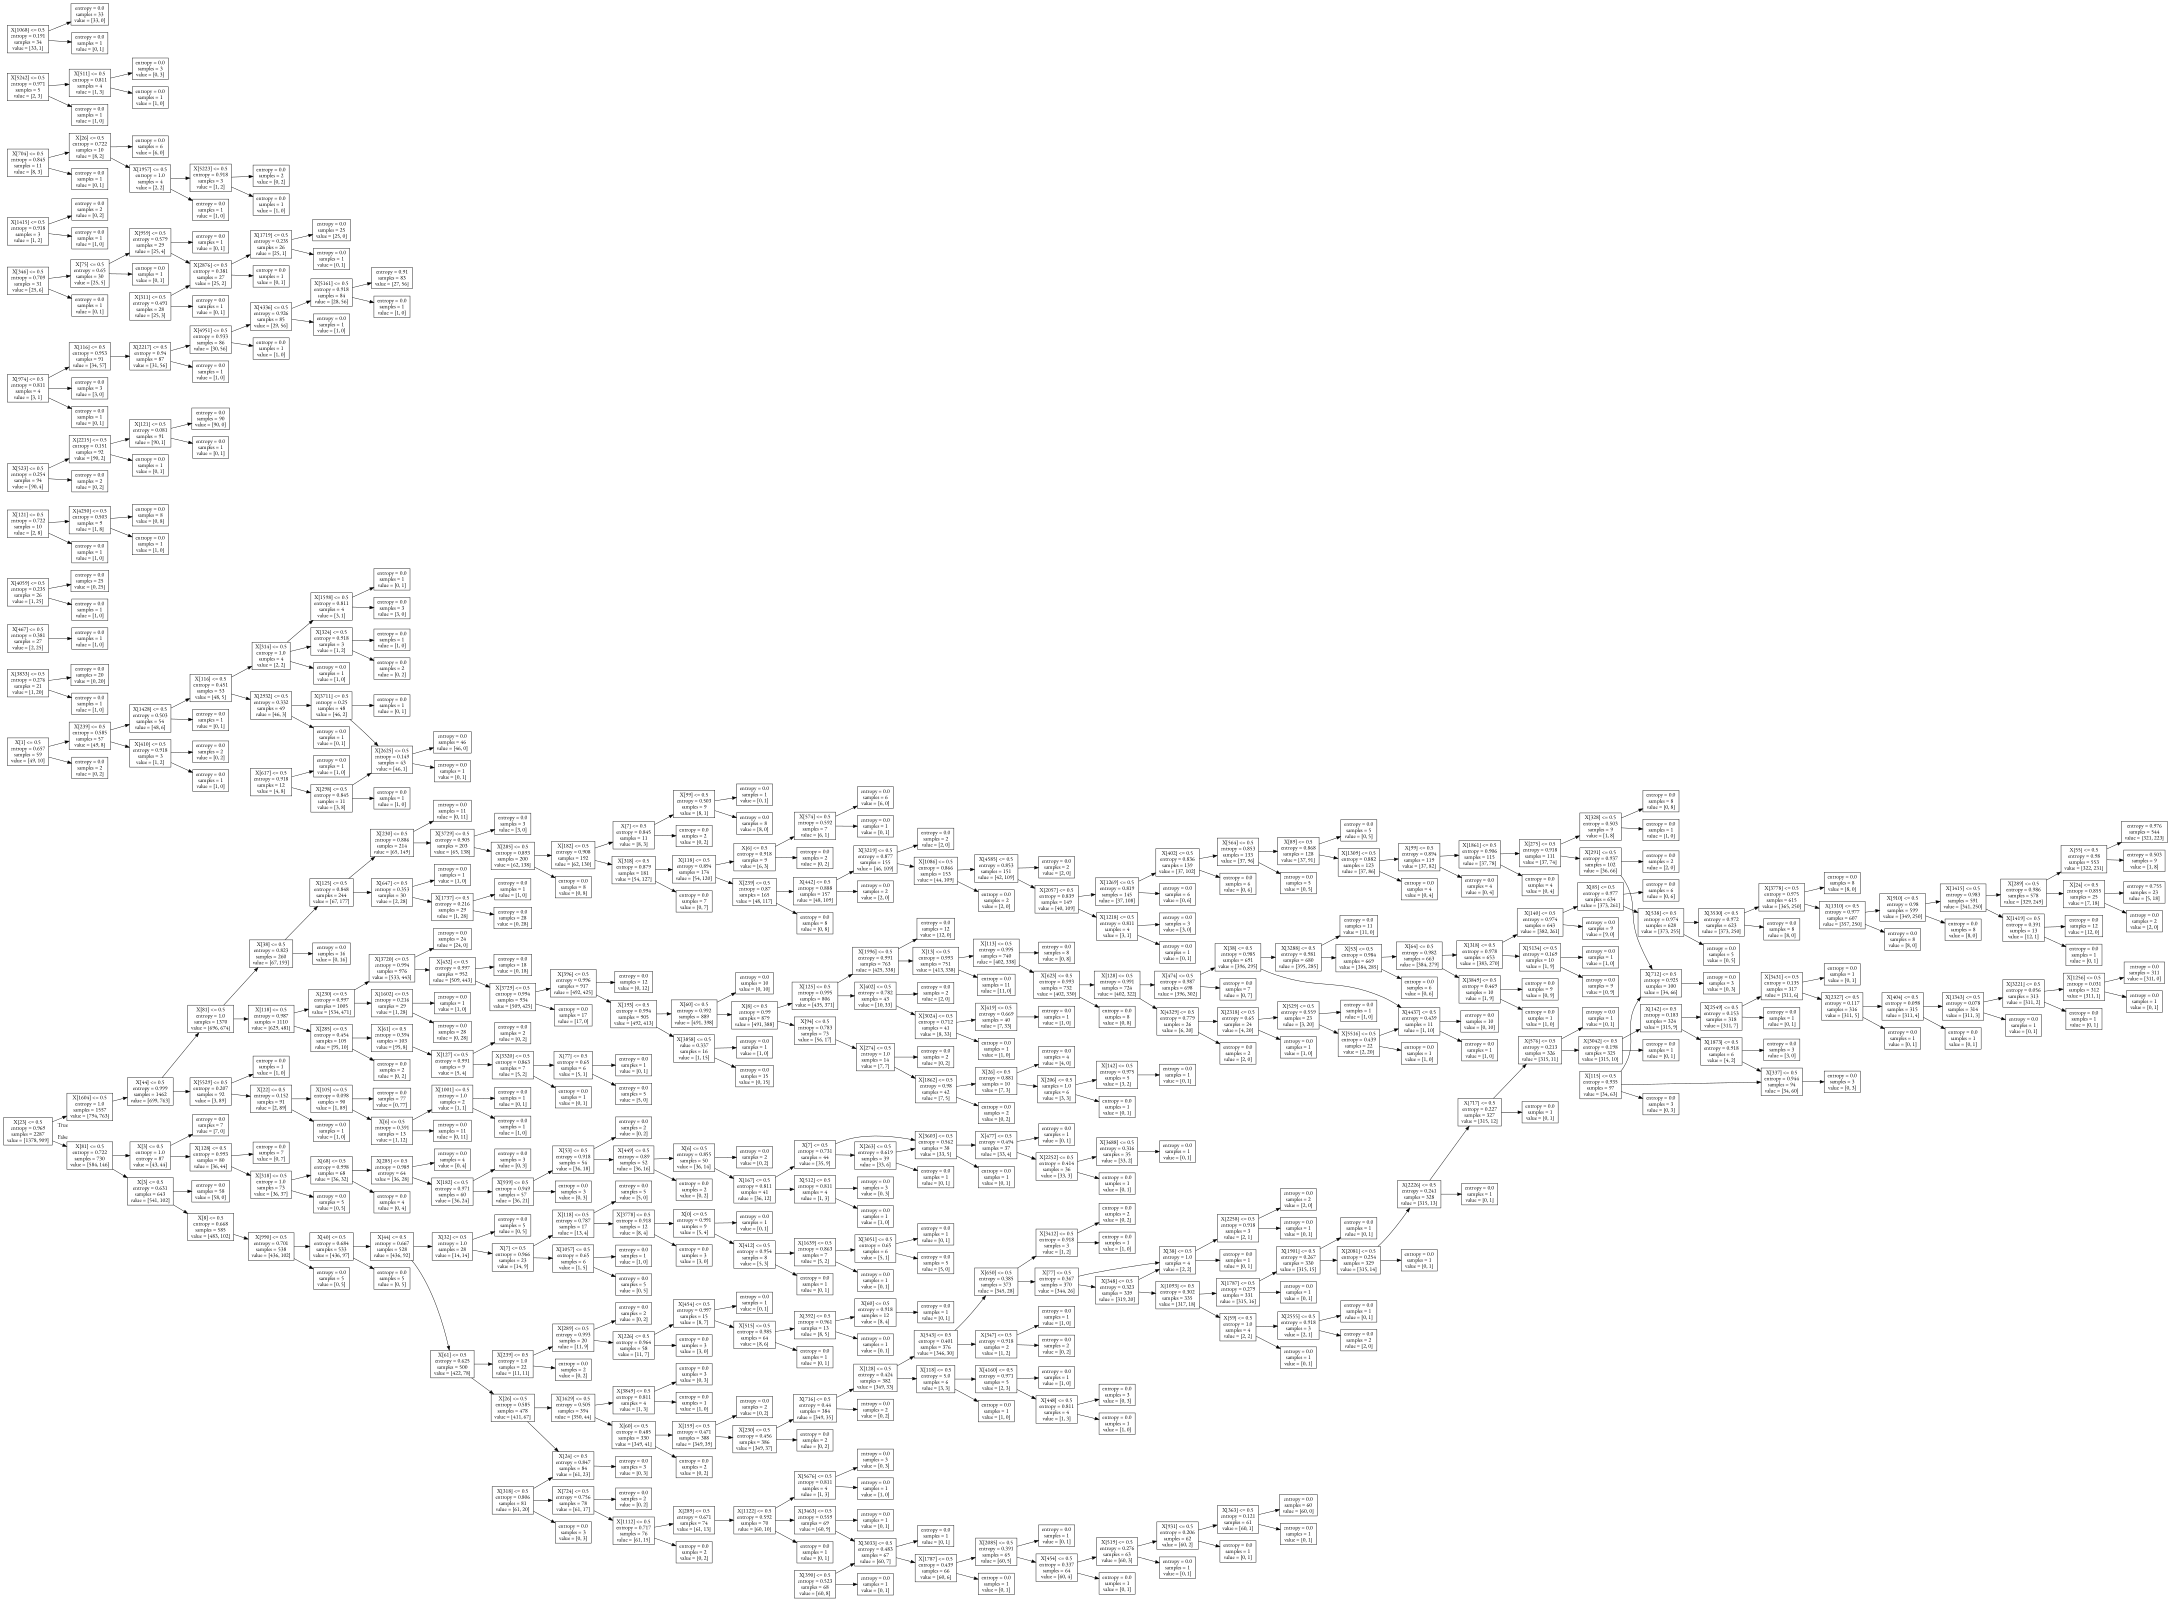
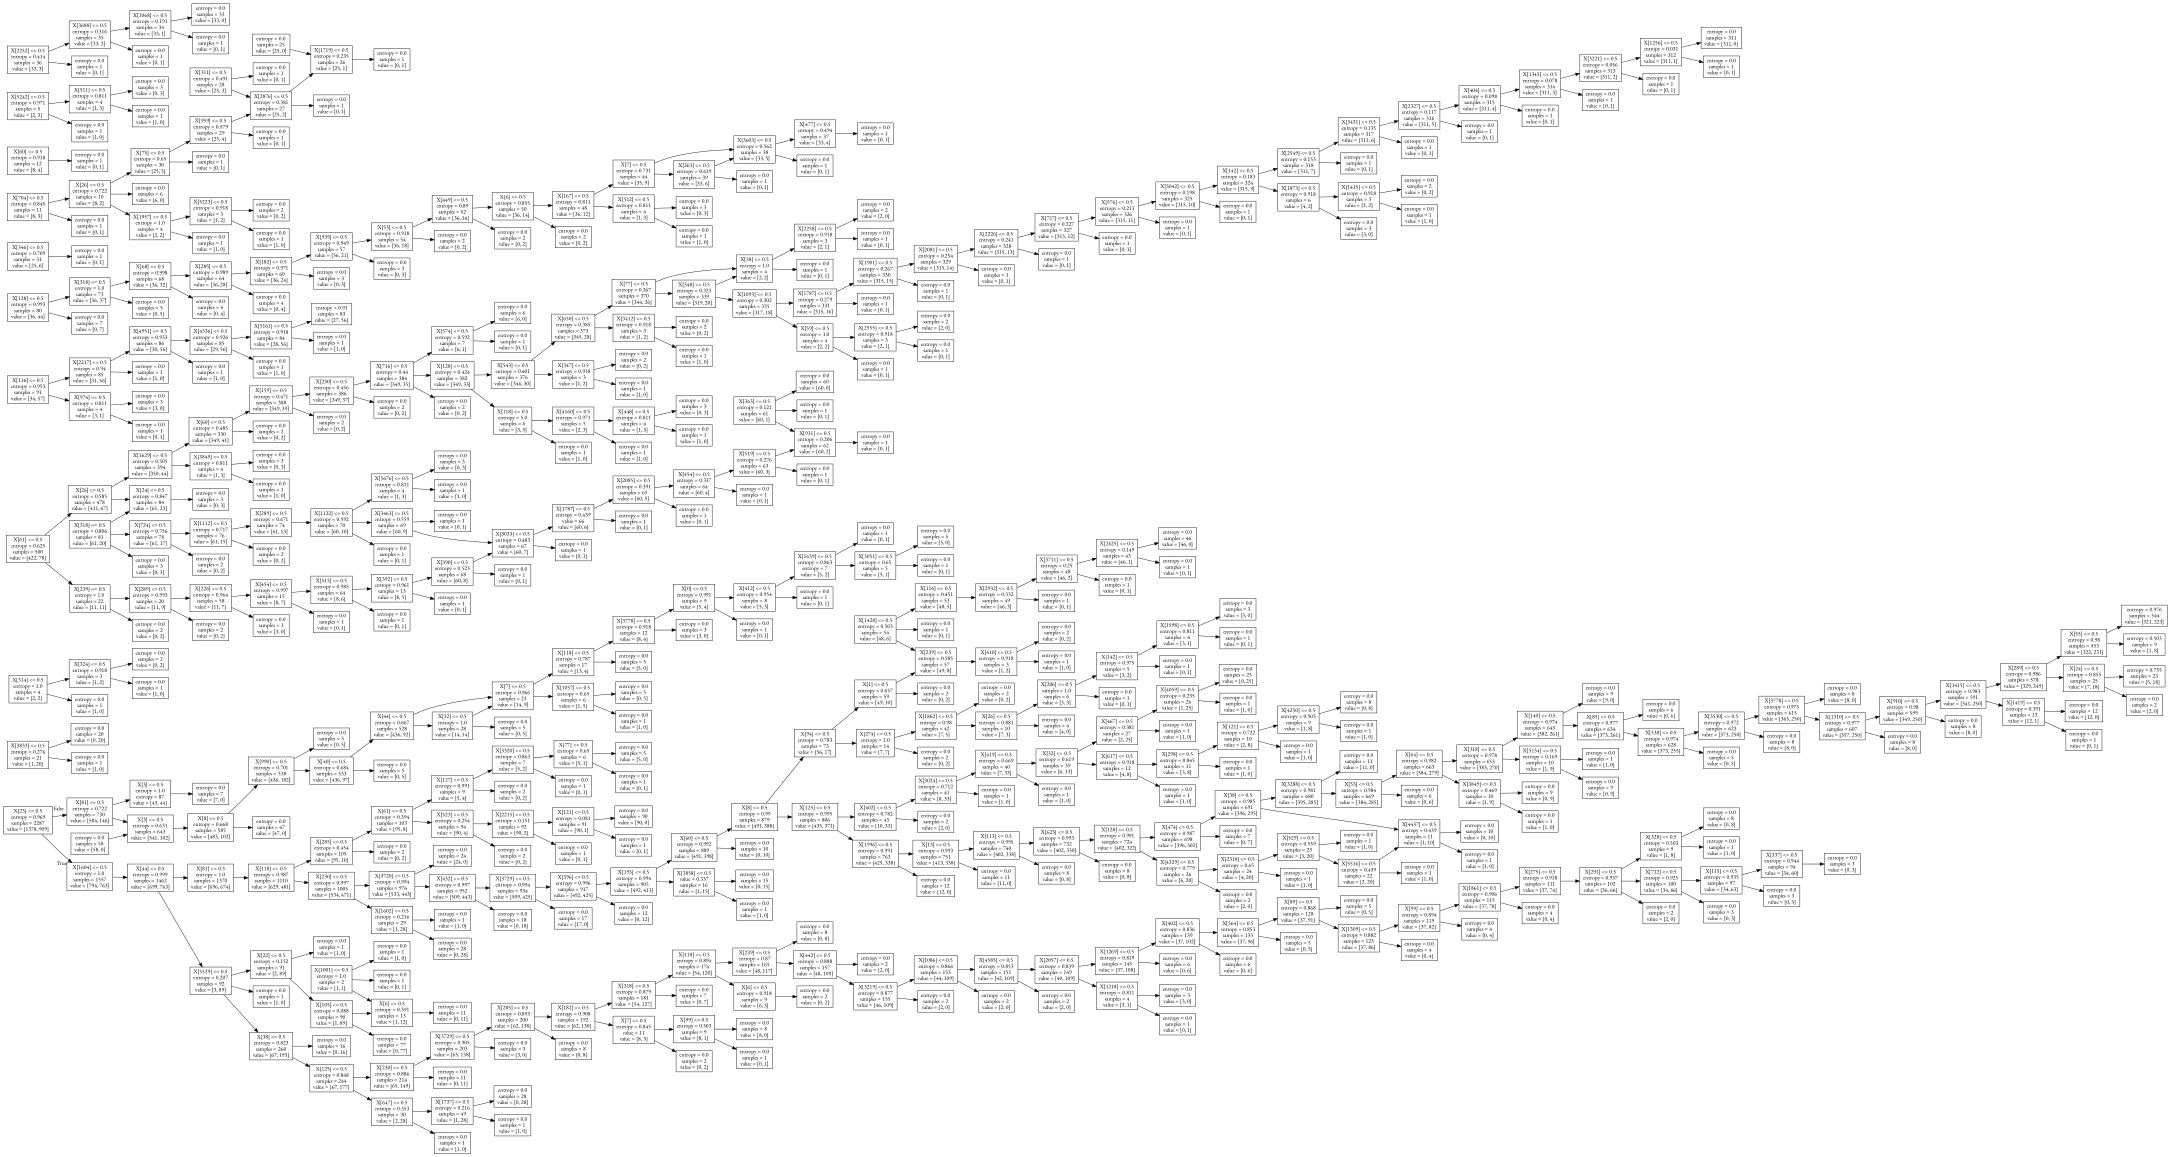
edge "X[3688] <= 0.5 entropy = 0.316 samples = 35 value = [33, 2]" -> "X[1068] <= 0.5 entropy = 0.191 samples = 34 value = [33, 1]": added
edge "X[1719] <= 0.5 entropy = 0.235 samples = 26 value = [25, 1]" -> "entropy = 0.0 samples = 25 value = [25, 0]": reversed
edge "X[346] <= 0.5 entropy = 0.709 samples = 31 value = [25, 6]" -> "X[75] <= 0.5 entropy = 0.65 samples = 30 value = [25, 5]": now "X[26] <= 0.5 entropy = 0.722 samples = 10 value = [8, 2]" -> "X[75] <= 0.5 entropy = 0.65 samples = 30 value = [25, 5]"
node "X[2217] <= 0.5 entropy = 0.94 samples = 87 value = [31, 56]": label "X[2217] <= 0.5 entropy = 0.94 samples = 87 value = [31, 56]" -> "X[2217] <= 0.5 entropy = 0.94 samples = 85 value = [31, 56]"
edge "X[974] <= 0.5 entropy = 0.811 samples = 4 value = [3, 1]" -> "X[116] <= 0.5 entropy = 0.953 samples = 91 value = [34, 57]": reversed
edge "X[314] <= 0.5 entropy = 1.0 samples = 4 value = [2, 2]" -> "X[1598] <= 0.5 entropy = 0.811 samples = 4 value = [3, 1]": now "X[142] <= 0.5 entropy = 0.975 samples = 5 value = [3, 2]" -> "X[1598] <= 0.5 entropy = 0.811 samples = 4 value = [3, 1]"
edge "X[116] <= 0.5 entropy = 0.451 samples = 53 value = [48, 5]" -> "X[314] <= 0.5 entropy = 1.0 samples = 4 value = [2, 2]": removed
edge "X[467] <= 0.5 entropy = 0.381 samples = 27 value = [2, 25]" -> "X[4059] <= 0.5 entropy = 0.235 samples = 26 value = [1, 25]": added
edge "X[94] <= 0.5 entropy = 0.783 samples = 73 value = [56, 17]" -> "X[1] <= 0.5 entropy = 0.657 samples = 59 value = [49, 10]": added
edge "X[239] <= 0.5 entropy = 0.585 samples = 57 value = [49, 8]" -> "X[1428] <= 0.5 entropy = 0.503 samples = 54 value = [48, 6]": reversed
node "X[32] <= 0.5 entropy = 0.619 samples = 39 value = [6, 33]": added
edge "X[298] <= 0.5 entropy = 0.845 samples = 11 value = [3, 8]" -> "X[2625] <= 0.5 entropy = 0.149 samples = 43 value = [46, 1]": now "X[298] <= 0.5 entropy = 0.845 samples = 11 value = [3, 8]" -> "X[121] <= 0.5 entropy = 0.722 samples = 10 value = [2, 8]"
edge "X[61] <= 0.5 entropy = 0.394 samples = 103 value = [95, 8]" -> "X[523] <= 0.5 entropy = 0.254 samples = 94 value = [90, 4]": added
node "entropy = 0.0 samples = 47 value = [47, 0]": added
node "X[7] <= 0.5 entropy = 0.845 samples = 11 value = [8, 3]": label "X[7] <= 0.5 entropy = 0.845 samples = 11 value = [8, 3]" -> "X[7] <= 0.5 entropy = 0.845 value = 11 value = [8, 3]"
edge "X[275] <= 0.5 entropy = 0.918 samples = 111 value = [37, 74]" -> "X[328] <= 0.5 entropy = 0.503 samples = 9 value = [1, 8]": now "X[291] <= 0.5 entropy = 0.937 samples = 102 value = [36, 66]" -> "X[328] <= 0.5 entropy = 0.503 samples = 9 value = [1, 8]"
edge "X[6] <= 0.5 entropy = 0.918 samples = 9 value = [6, 3]" -> "X[574] <= 0.5 entropy = 0.592 samples = 7 value = [6, 1]": now "X[716] <= 0.5 entropy = 0.44 samples = 384 value = [349, 35]" -> "X[574] <= 0.5 entropy = 0.592 samples = 7 value = [6, 1]"
node "X[1737] <= 0.5 entropy = 0.216 samples = 29 value = [1, 28]": label "X[1737] <= 0.5 entropy = 0.216 samples = 29 value = [1, 28]" -> "X[1737] <= 0.5 entropy = 0.216 samples = 49 value = [1, 28]"
edge "X[81] <= 0.5 entropy = 1.0 samples = 1370 value = [696, 674]" -> "X[38] <= 0.5 entropy = 0.823 samples = 260 value = [67, 193]": now "X[5529] <= 0.5 entropy = 0.207 samples = 92 value = [3, 89]" -> "X[38] <= 0.5 entropy = 0.823 samples = 260 value = [67, 193]"
edge "X[115] <= 0.5 entropy = 0.935 samples = 97 value = [34, 63]" -> "X[712] <= 0.5 entropy = 0.925 samples = 100 value = [34, 66]": reversed
edge "X[1873] <= 0.5 entropy = 0.918 samples = 6 value = [4, 2]" -> "X[337] <= 0.5 entropy = 0.944 samples = 94 value = [34, 60]": now "X[1873] <= 0.5 entropy = 0.918 samples = 6 value = [4, 2]" -> "X[1415] <= 0.5 entropy = 0.918 samples = 3 value = [1, 2]"
node "X[105] <= 0.5 entropy = 0.098 samples = 90 value = [1, 89]": label "X[105] <= 0.5 entropy = 0.098 samples = 90 value = [1, 89]" -> "X[105] <= 0.5 entropy = 0.088 samples = 90 value = [1, 89]"
edge "X[6] <= 0.5 entropy = 0.391 samples = 13 value = [1, 12]" -> "X[1001] <= 0.5 entropy = 1.0 samples = 2 value = [1, 1]": reversed
edge "X[477] <= 0.5 entropy = 0.494 samples = 37 value = [33, 4]" -> "X[2252] <= 0.5 entropy = 0.414 samples = 36 value = [33, 3]": removed
edge "X[3] <= 0.5 entropy = 1.0 entropy = 87 value = [43, 44]" -> "X[128] <= 0.5 entropy = 0.993 samples = 80 value = [36, 44]": removed
node "X[285] <= 0.5 entropy = 0.989 entropy = 64 value = [36, 28]": label "X[285] <= 0.5 entropy = 0.989 entropy = 64 value = [36, 28]" -> "X[285] <= 0.5 entropy = 0.989 samples = 64 value = [36, 28]"
node "X[167] <= 0.5 entropy = 0.811 samples = 41 value = [36, 12]": label "X[167] <= 0.5 entropy = 0.811 samples = 41 value = [36, 12]" -> "X[167] <= 0.5 entropy = 0.811 samples = 48 value = [36, 12]"
edge "X[3] <= 0.5 entropy = 0.631 samples = 643 value = [541, 102]" -> "entropy = 0.0 samples = 58 value = [58, 0]": reversed
node "X[3051] <= 0.5 entropy = 0.65 samples = 6 value = [5, 1]": label "X[3051] <= 0.5 entropy = 0.65 samples = 6 value = [5, 1]" -> "X[3051] <= 0.5 entropy = 0.65 samples = 5 value = [5, 1]"
node "X[1639] <= 0.5 entropy = 0.863 samples = 7 value = [5, 2]": label "X[1639] <= 0.5 entropy = 0.863 samples = 7 value = [5, 2]" -> "X[1639] <= 0.5 entropy = 0.863 entropy = 7 value = [5, 2]"
edge "X[44] <= 0.5 entropy = 0.667 samples = 528 value = [436, 92]" -> "X[61] <= 0.5 entropy = 0.625 samples = 500 value = [422, 78]": now "X[44] <= 0.5 entropy = 0.667 samples = 528 value = [436, 92]" -> "X[7] <= 0.5 entropy = 0.966 samples = 23 value = [14, 9]"
edge "X[392] <= 0.5 entropy = 0.961 samples = 13 value = [8, 5]" -> "X[60] <= 0.5 entropy = 0.918 samples = 12 value = [8, 4]": now "X[392] <= 0.5 entropy = 0.961 samples = 13 value = [8, 5]" -> "X[390] <= 0.5 entropy = 0.523 samples = 68 value = [60, 8]"
node "X[347] <= 0.5 entropy = 0.918 samples = 2 value = [1, 2]": label "X[347] <= 0.5 entropy = 0.918 samples = 2 value = [1, 2]" -> "X[347] <= 0.5 entropy = 0.918 samples = 3 value = [1, 2]"
edge "X[931] <= 0.5 entropy = 0.206 samples = 62 value = [60, 2]" -> "X[363] <= 0.5 entropy = 0.121 samples = 61 value = [60, 1]": reversed
node "X[1787] <= 0.5 entropy = 0.439 samples = 66 value = [60, 6]": label "X[1787] <= 0.5 entropy = 0.439 samples = 66 value = [60, 6]" -> "X[1787] <= 0.5 entropy = 0.439 value = 66 value = [60, 6]"
